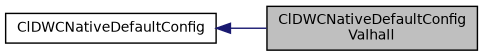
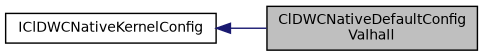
node "ClDWCNativeDefaultConfig": label "ClDWCNativeDefaultConfig" -> "IClDWCNativeKernelConfig"
